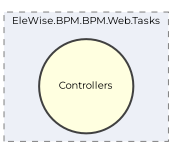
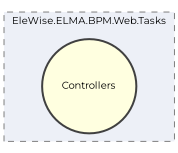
cluster "EleWise.BPM.BPM.Web.Tasks": label "EleWise.BPM.BPM.Web.Tasks" -> "EleWise.ELMA.BPM.Web.Tasks"
